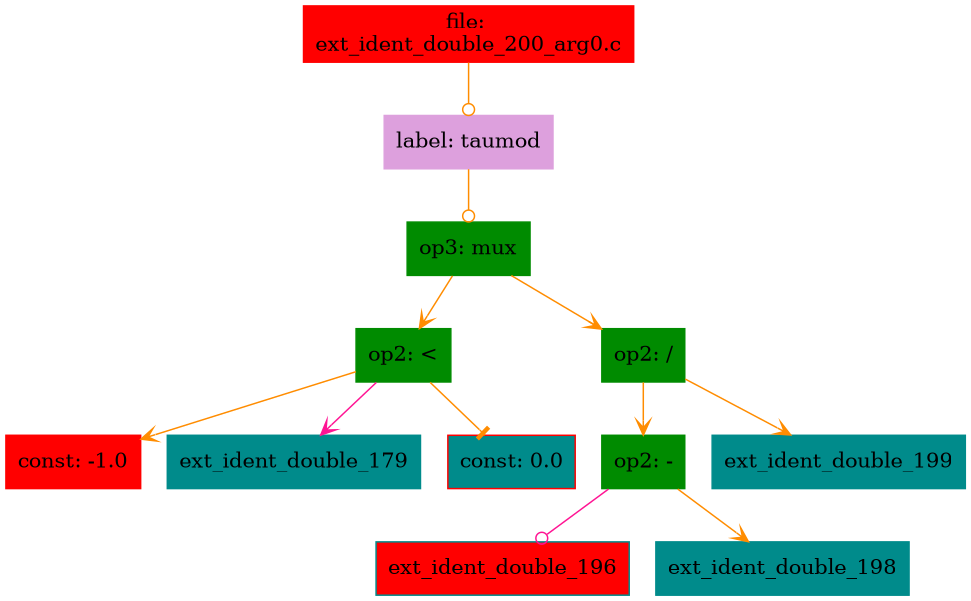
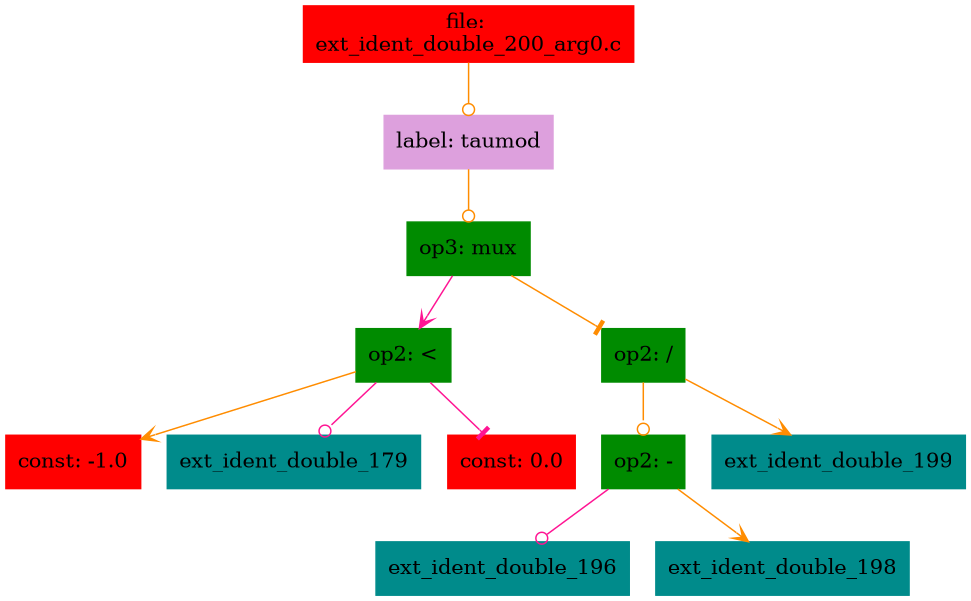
edge "op3: mux" -> "op2: <": color darkorange -> deeppink
edge "op3: mux" -> "op2: /": arrowhead vee -> tee
edge "op2: /" -> "op2: -": arrowhead vee -> odot
edge "op2: <" -> "ext_ident_double_179": arrowhead vee -> odot
edge "op2: <" -> "const: 0.0": color darkorange -> deeppink
node "const: 0.0": fillcolor cyan4 -> red1
node "ext_ident_double_196": fillcolor red1 -> cyan4
